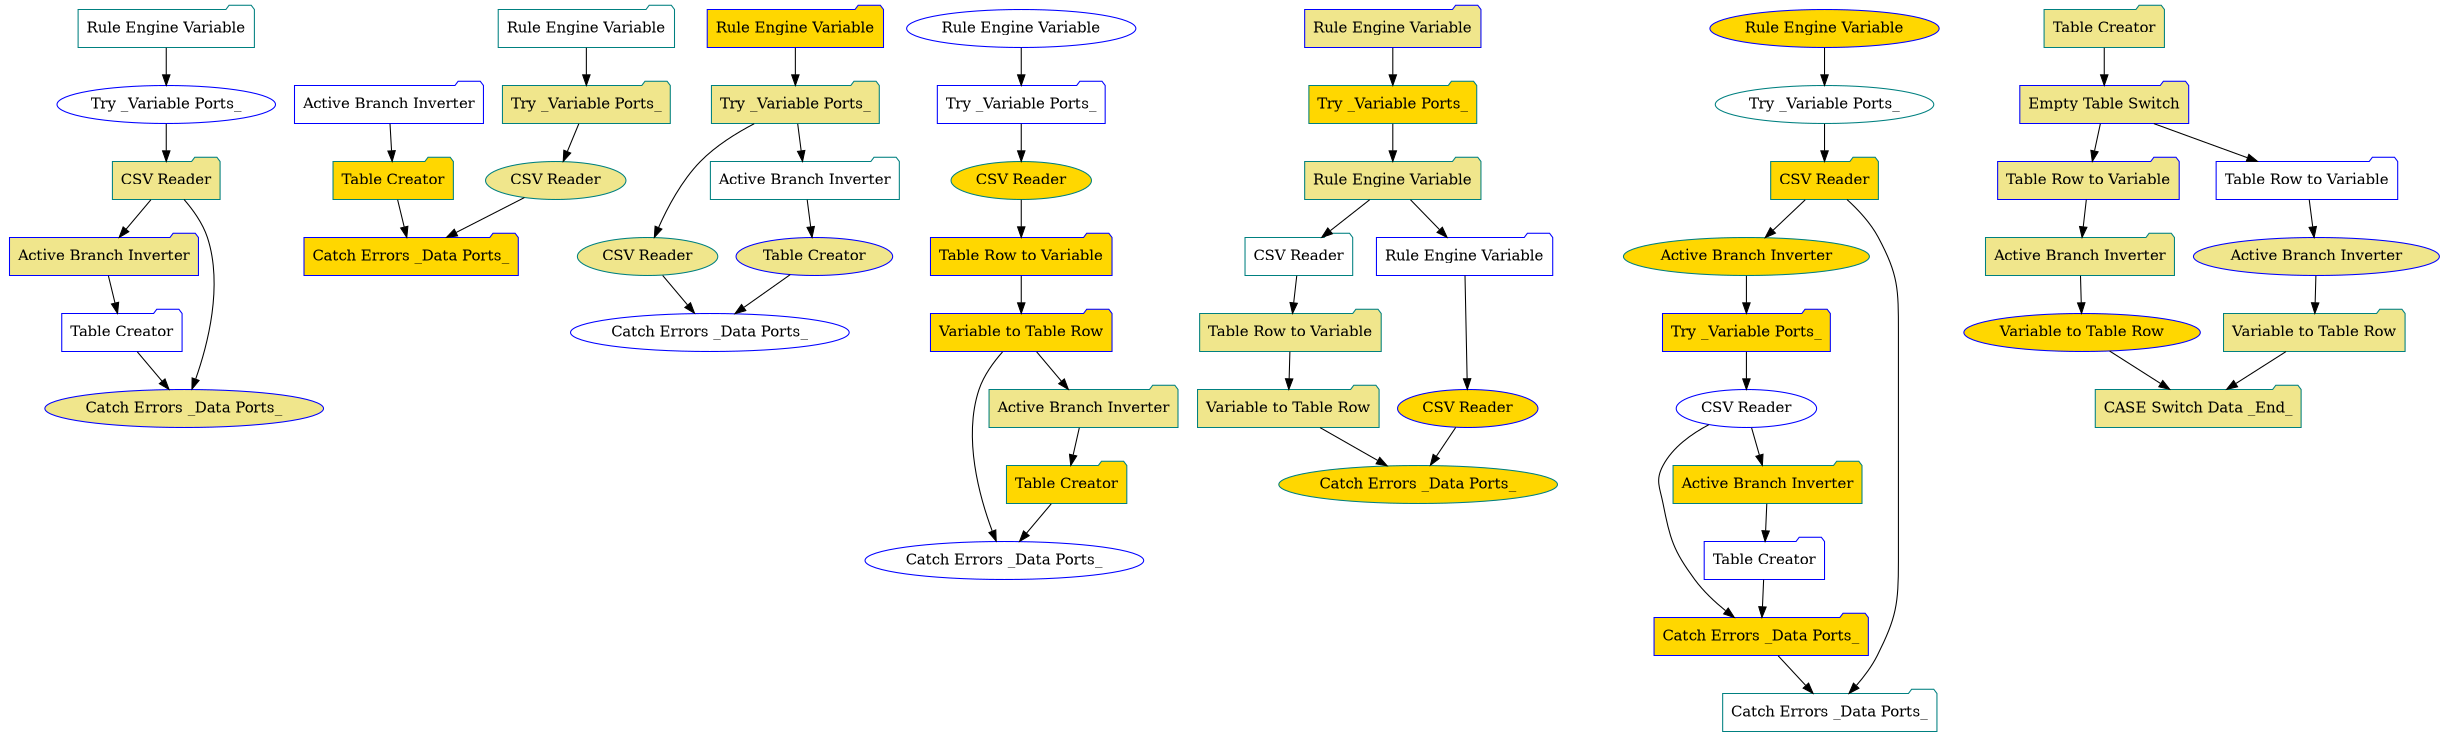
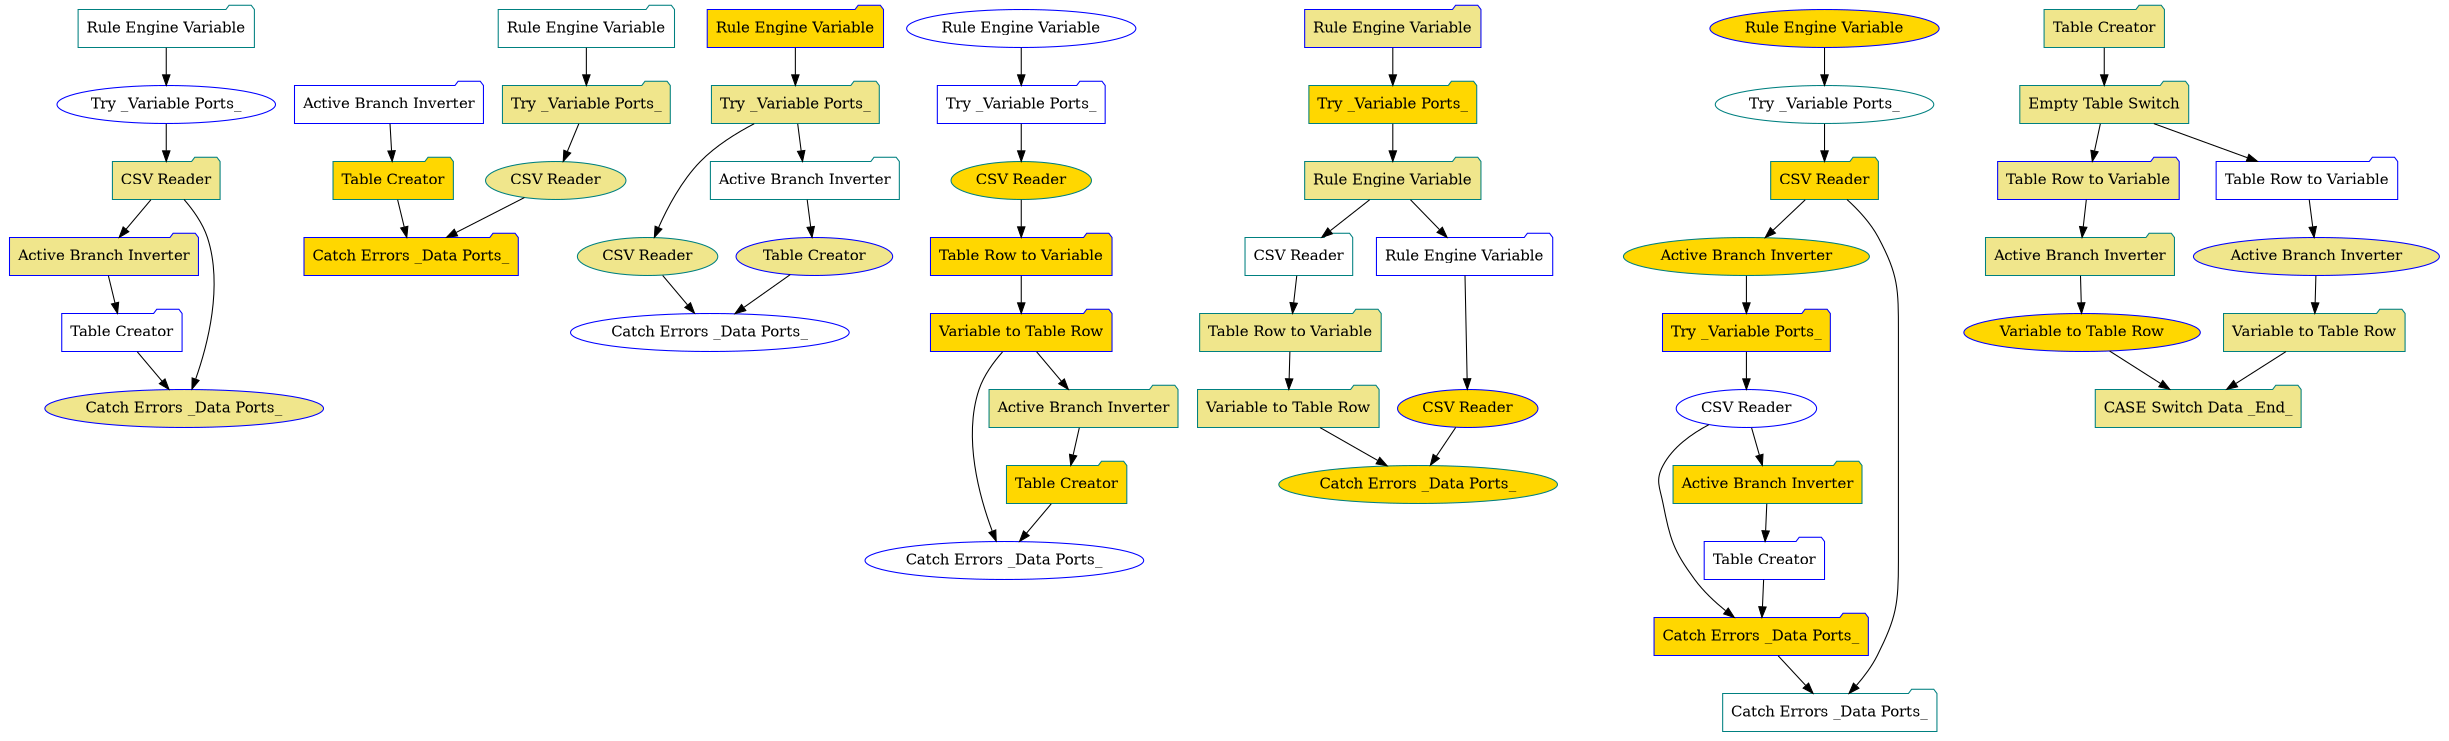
node "Empty Table Switch": color blue -> teal
